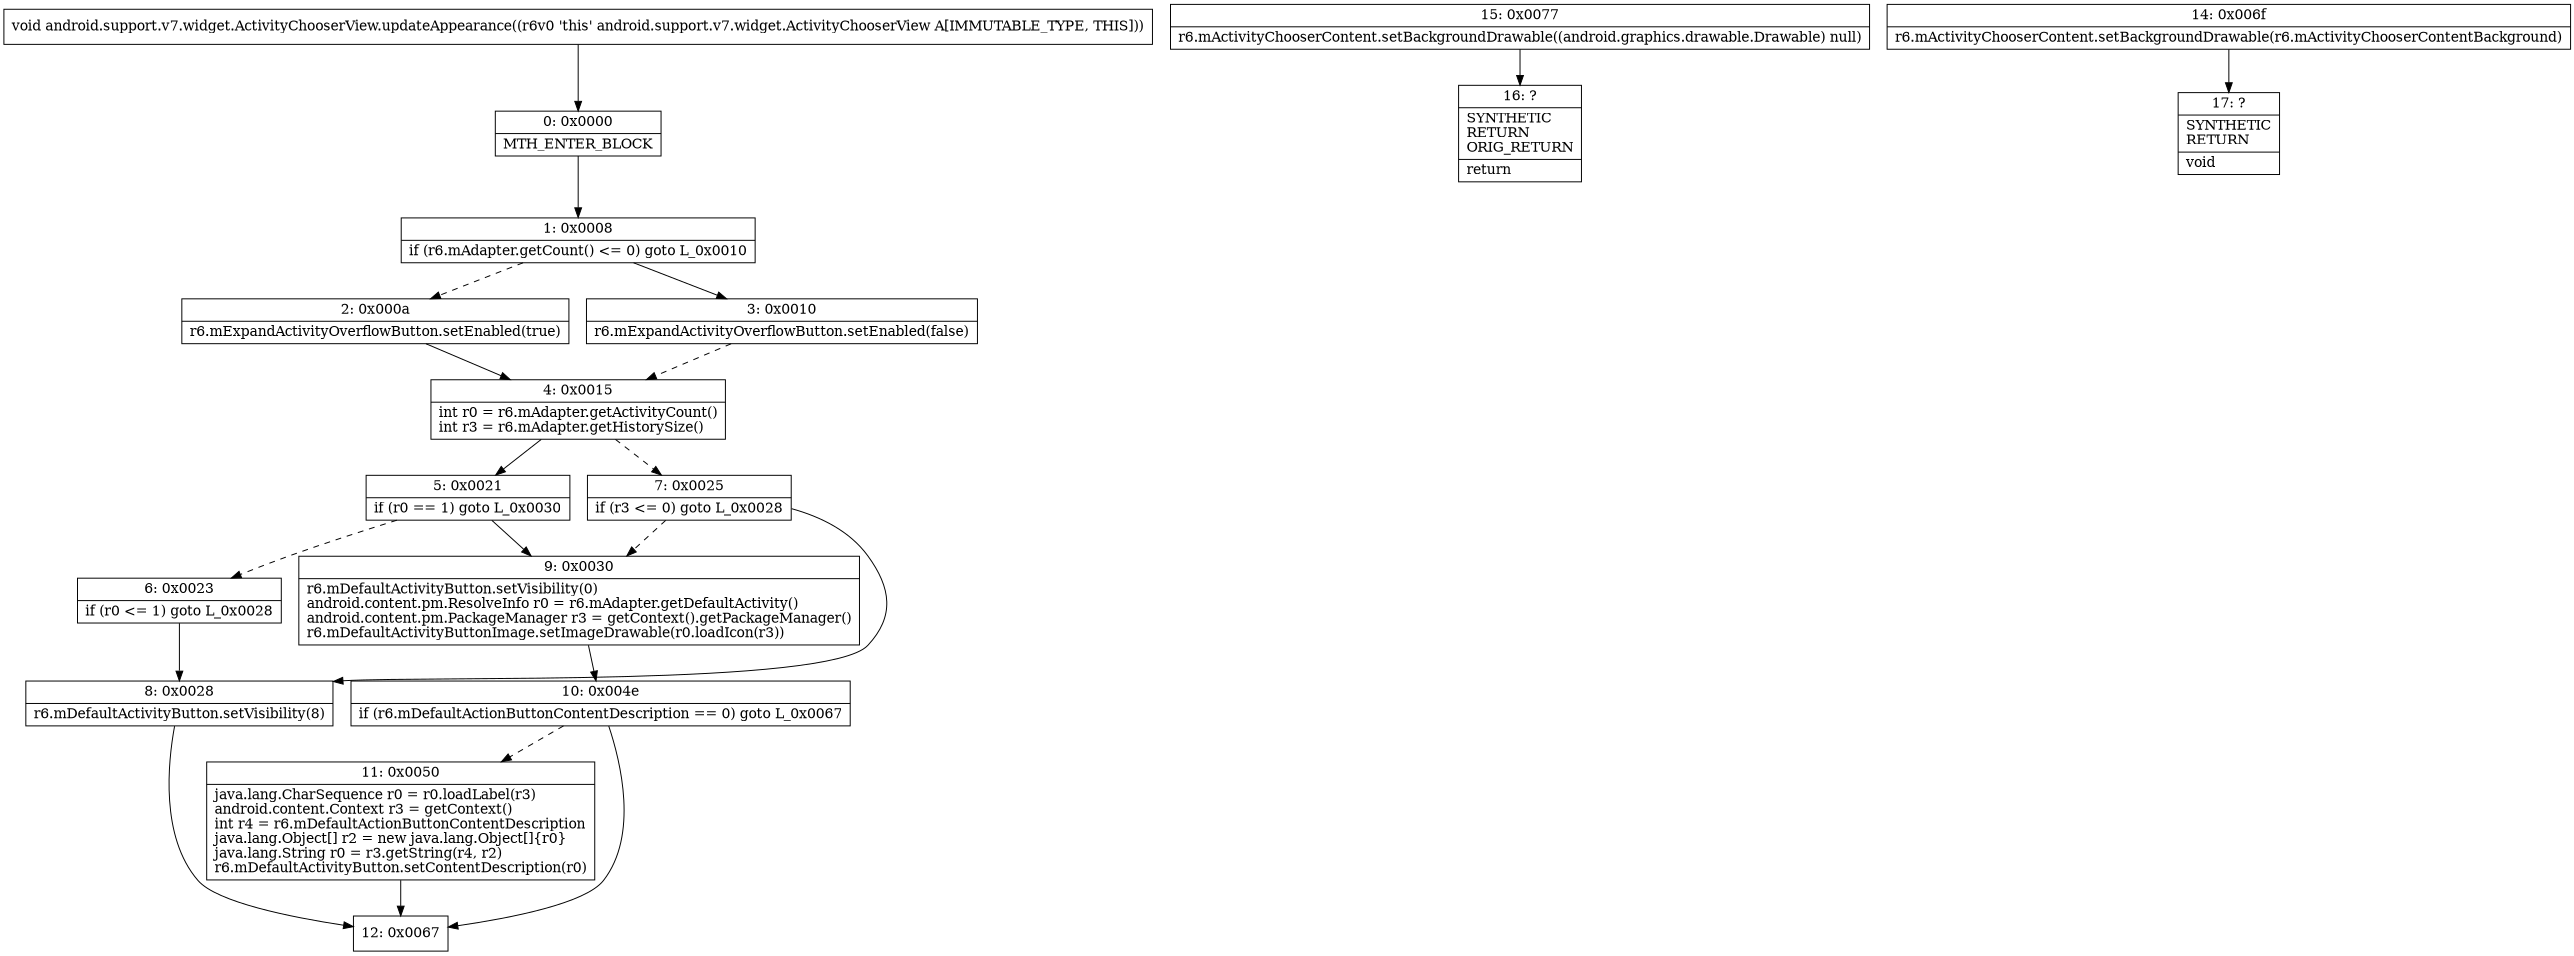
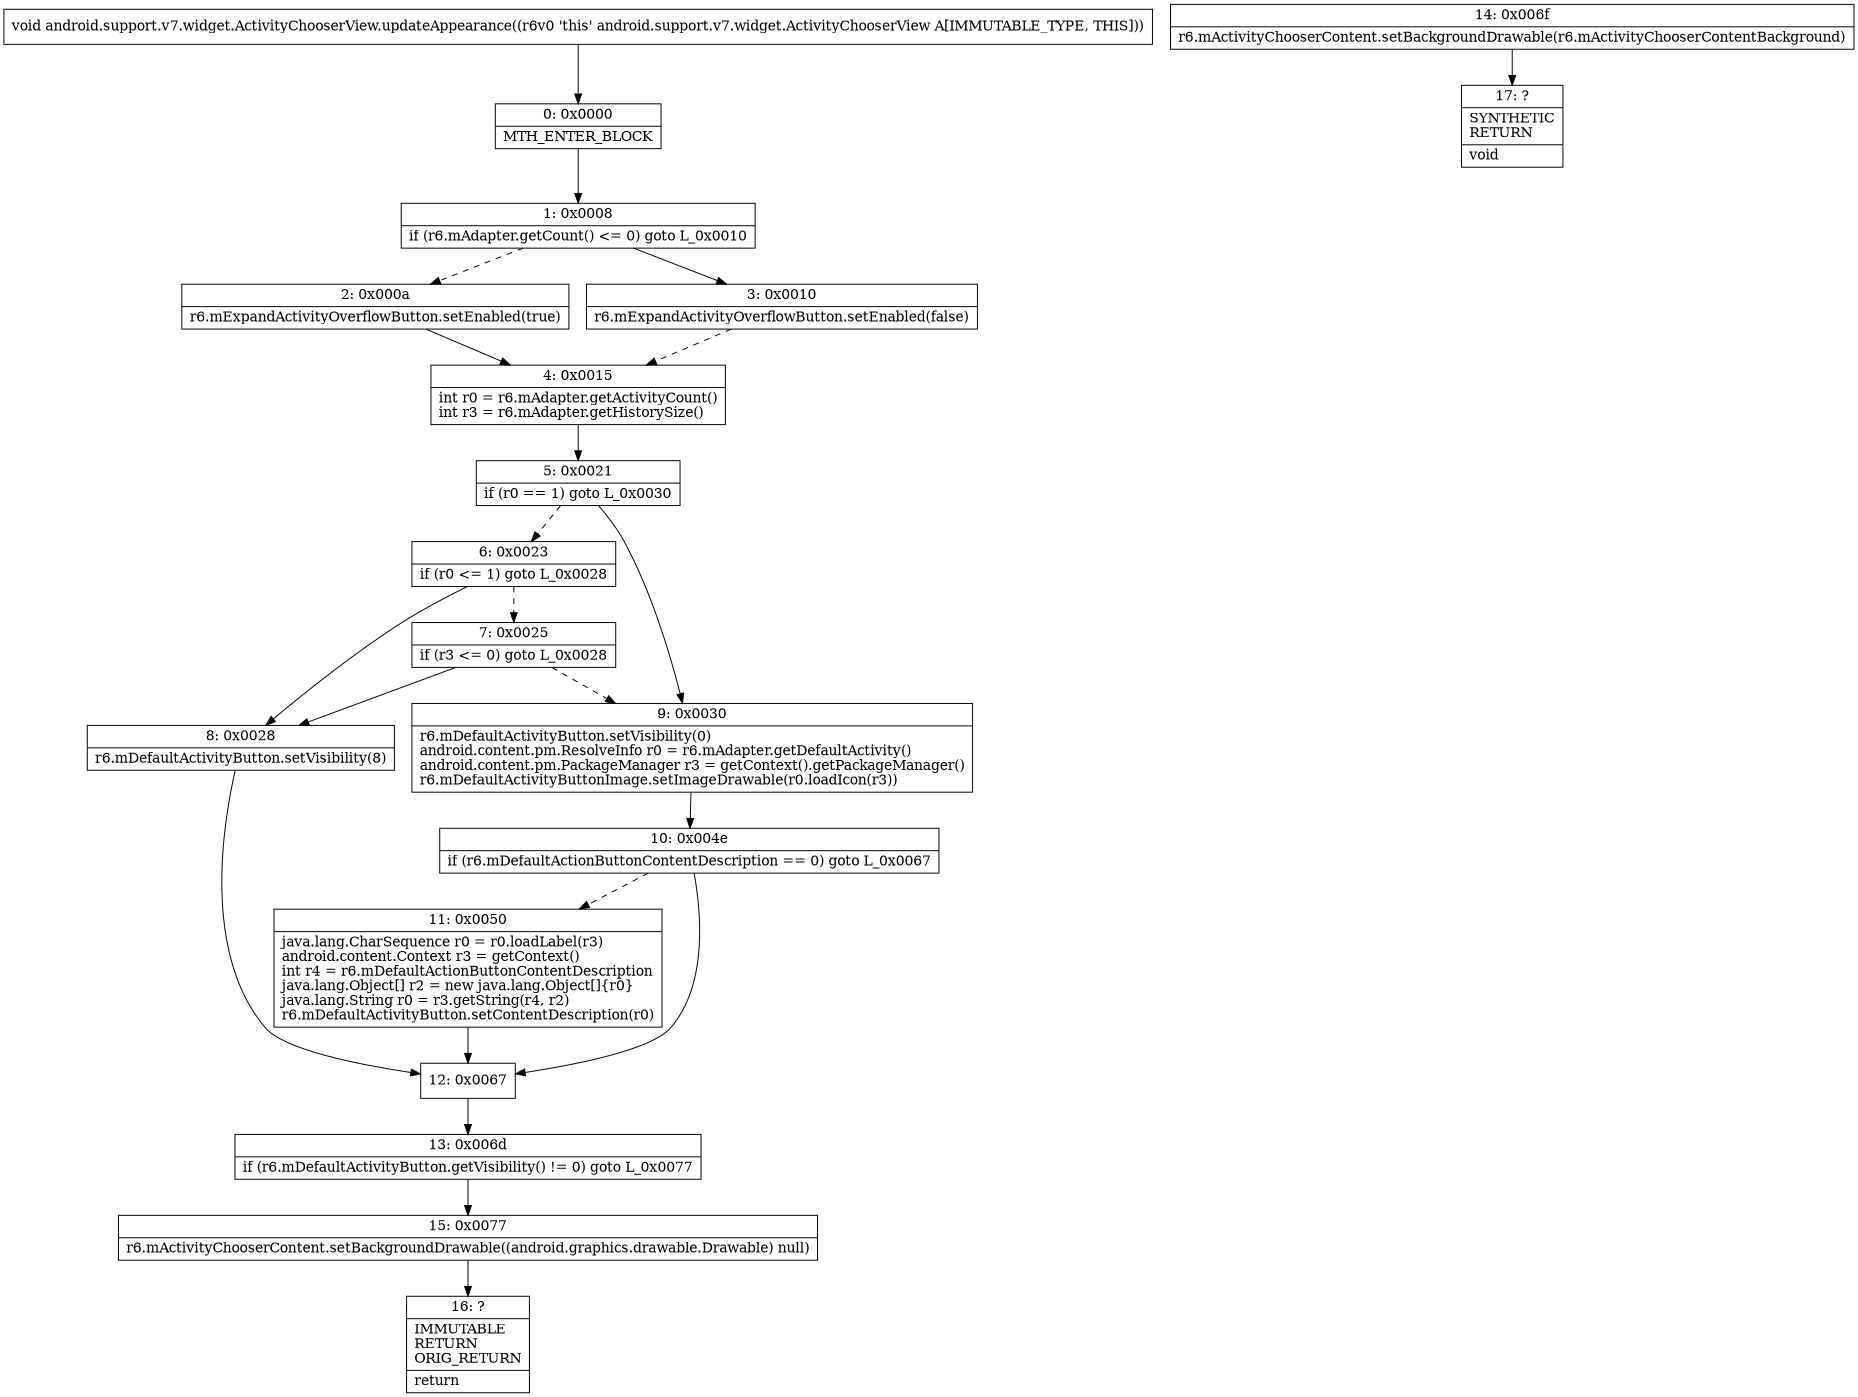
node "16: ?": text "SYNTHETIC" -> "IMMUTABLE"
edge "4: 0x0015" -> "7: 0x0025": now "6: 0x0023" -> "7: 0x0025"
node "13: 0x006d": added
